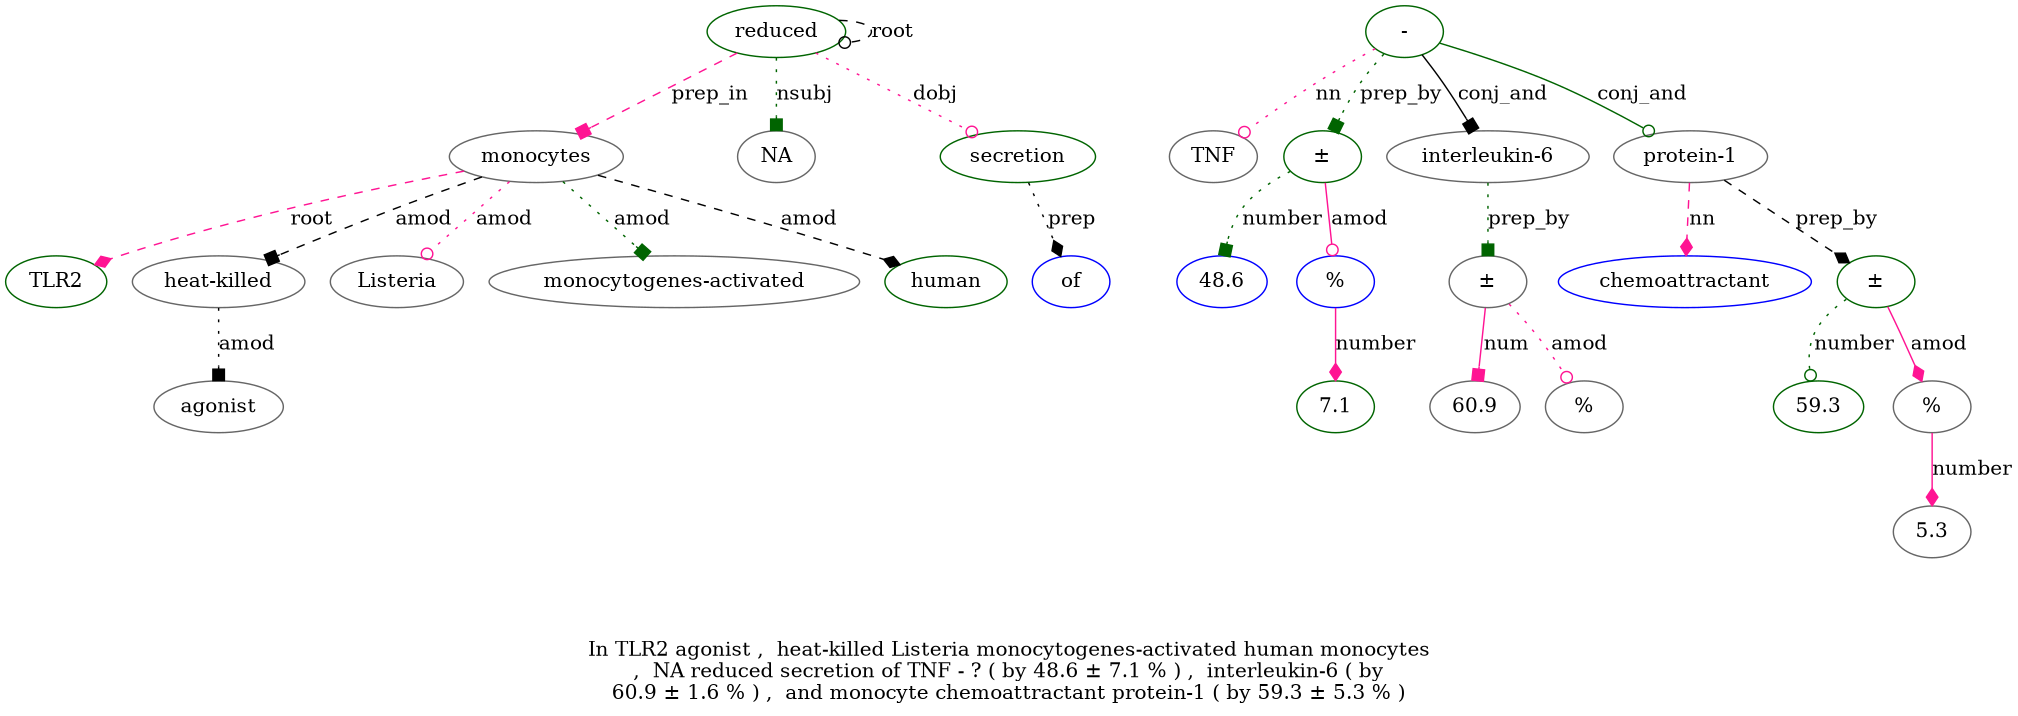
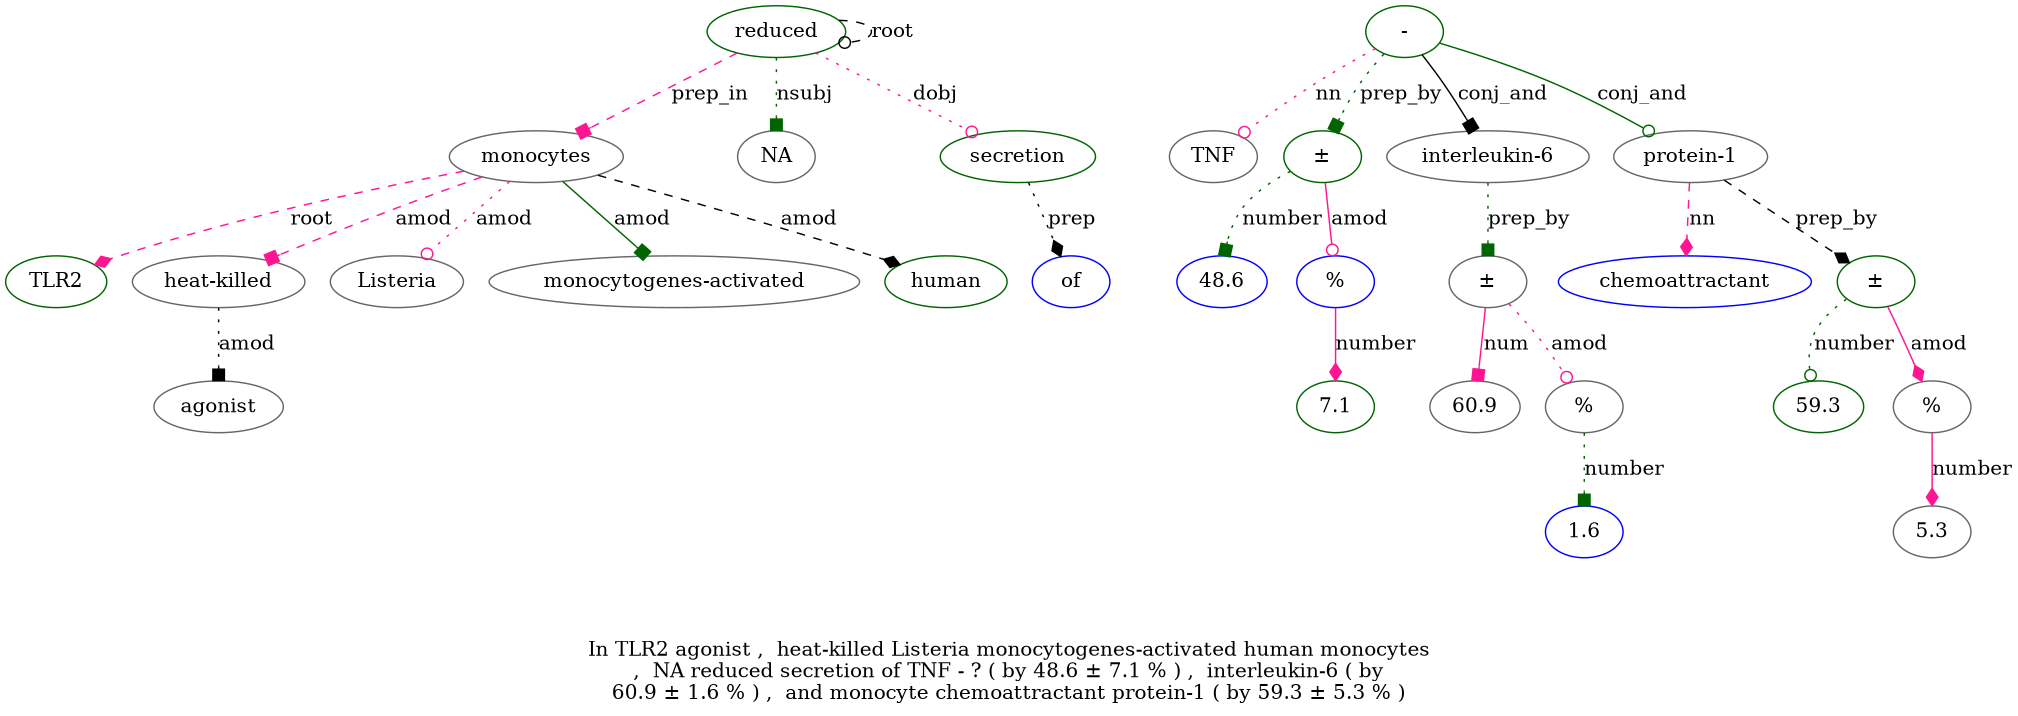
edge "monocytes" -> "heat-killed": color black -> deeppink
edge "monocytes" -> "monocytogenes-activated": style dotted -> solid
node "1.6": added
